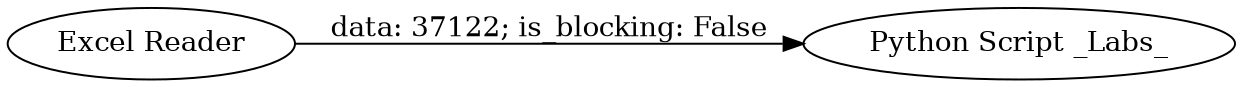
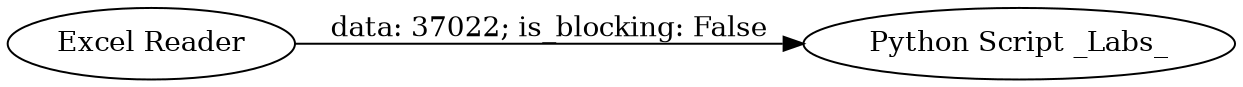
edge "Excel Reader" -> "Python Script _Labs_": label "data: 37122; is_blocking: False" -> "data: 37022; is_blocking: False"
